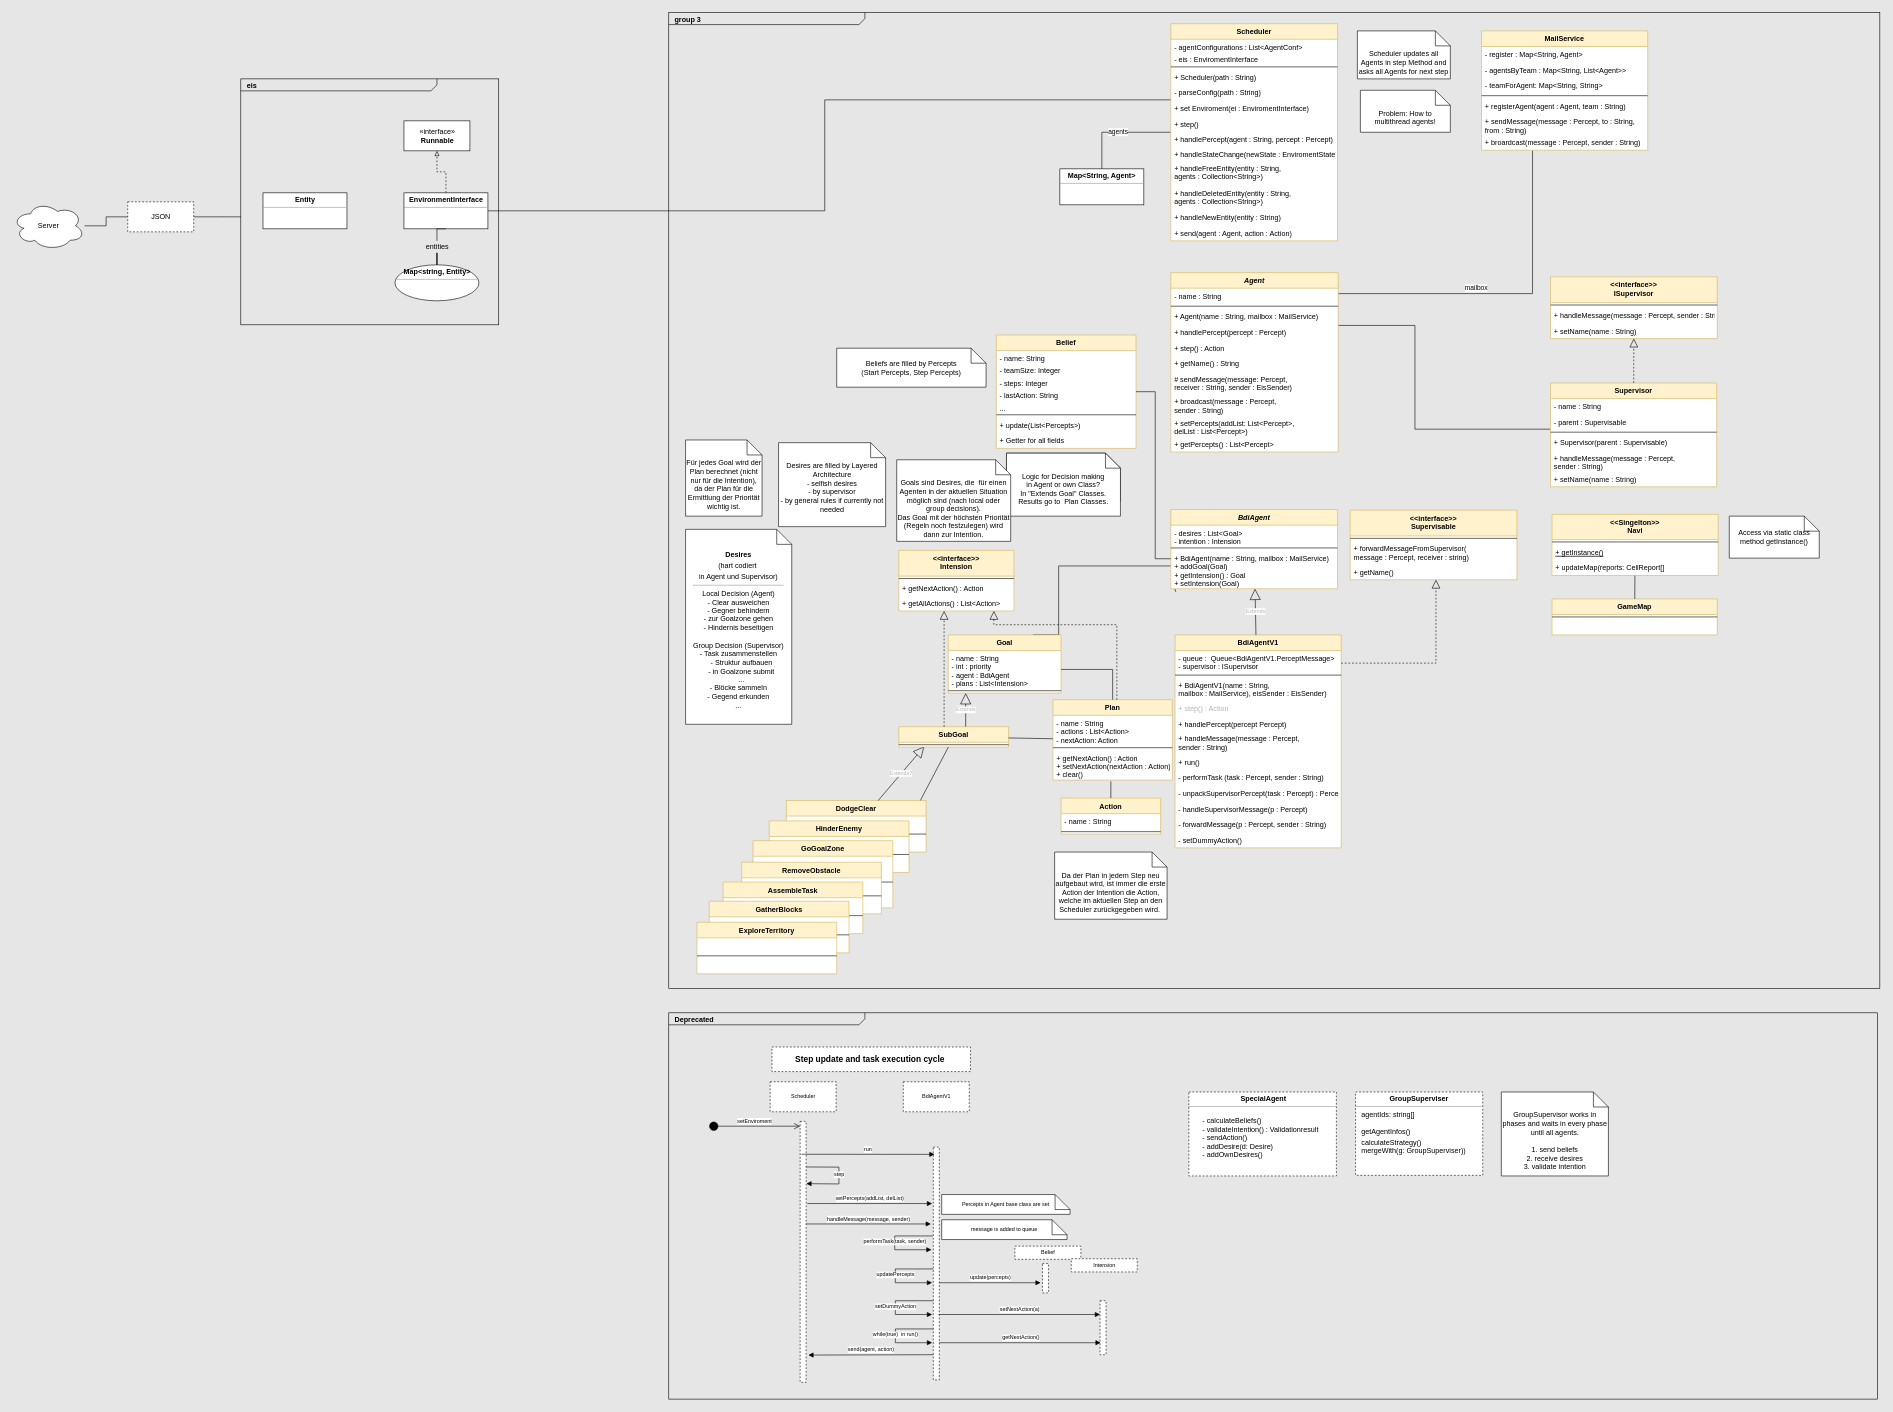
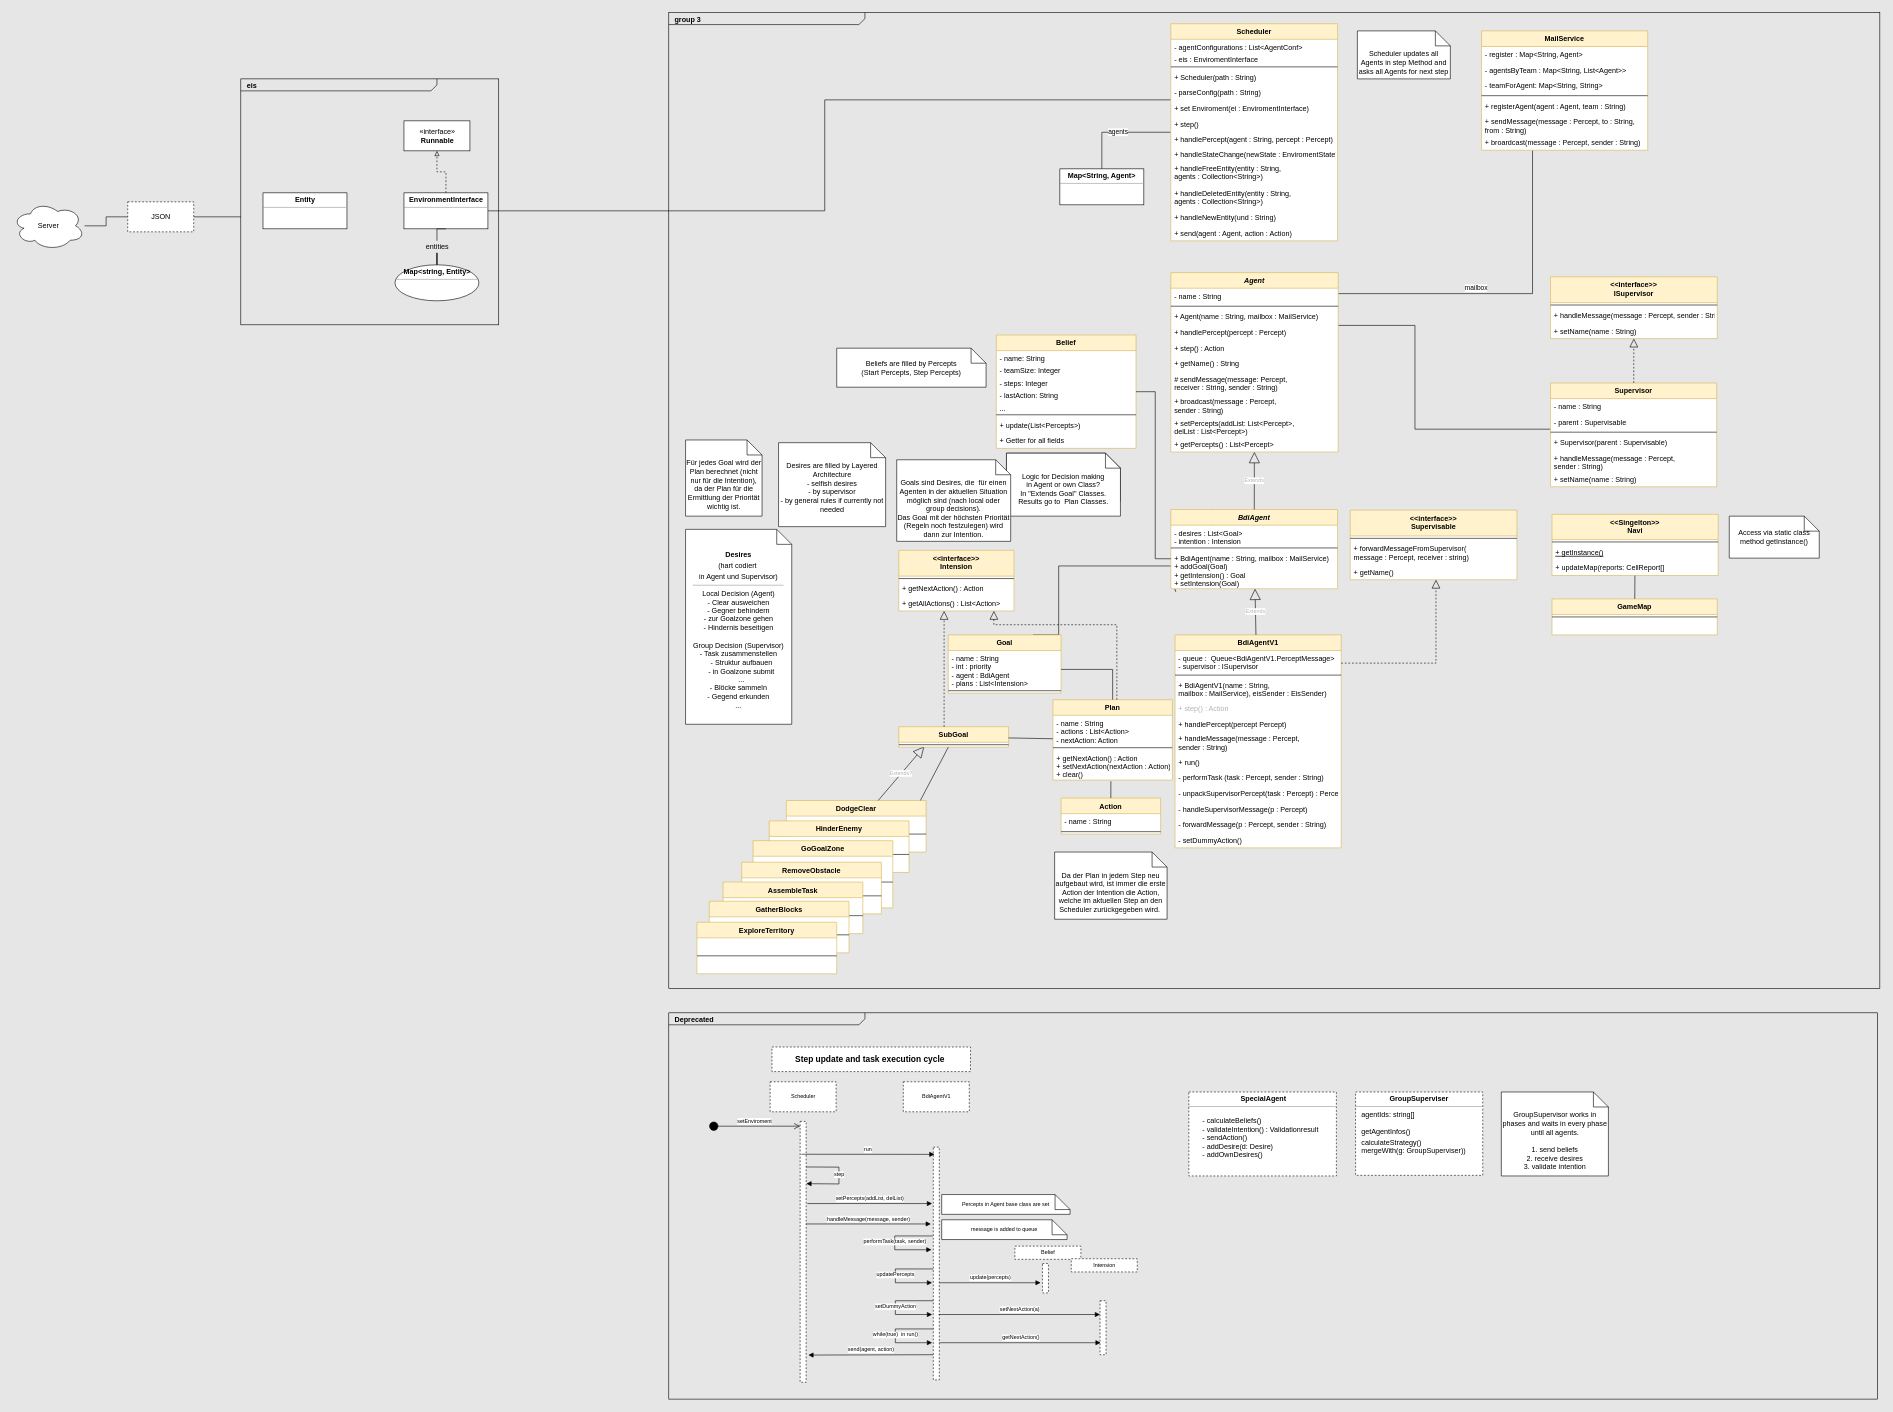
node "Problem: How to multithread agents!": removed
node "+ handleNewEntity(entity : String)": label "+ handleNewEntity(entity : String)" -> "+ handleNewEntity(und : String)"
node "# sendMessage(message: Percept, receiver : String, sender : EisSender)": label "# sendMessage(message: Percept, receiver : String, sender : EisSender)" -> "# sendMessage(message: Percept, receiver : String, sender : String)"
edge "BdiAgent" -> "Agent": added, label "Extends"
edge "SubGoal" -> "Goal": removed, label "Extends"
